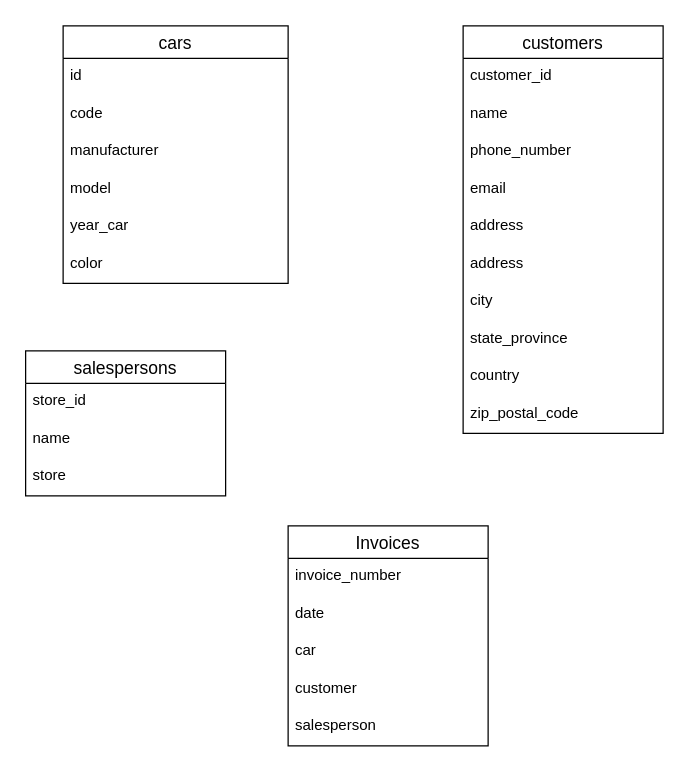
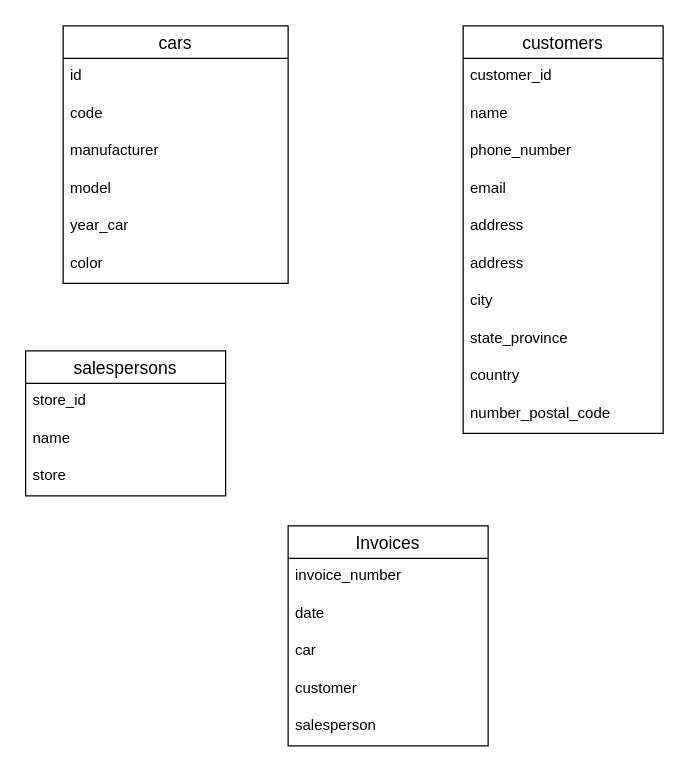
node "zip_postal_code": label "zip_postal_code" -> "number_postal_code"
